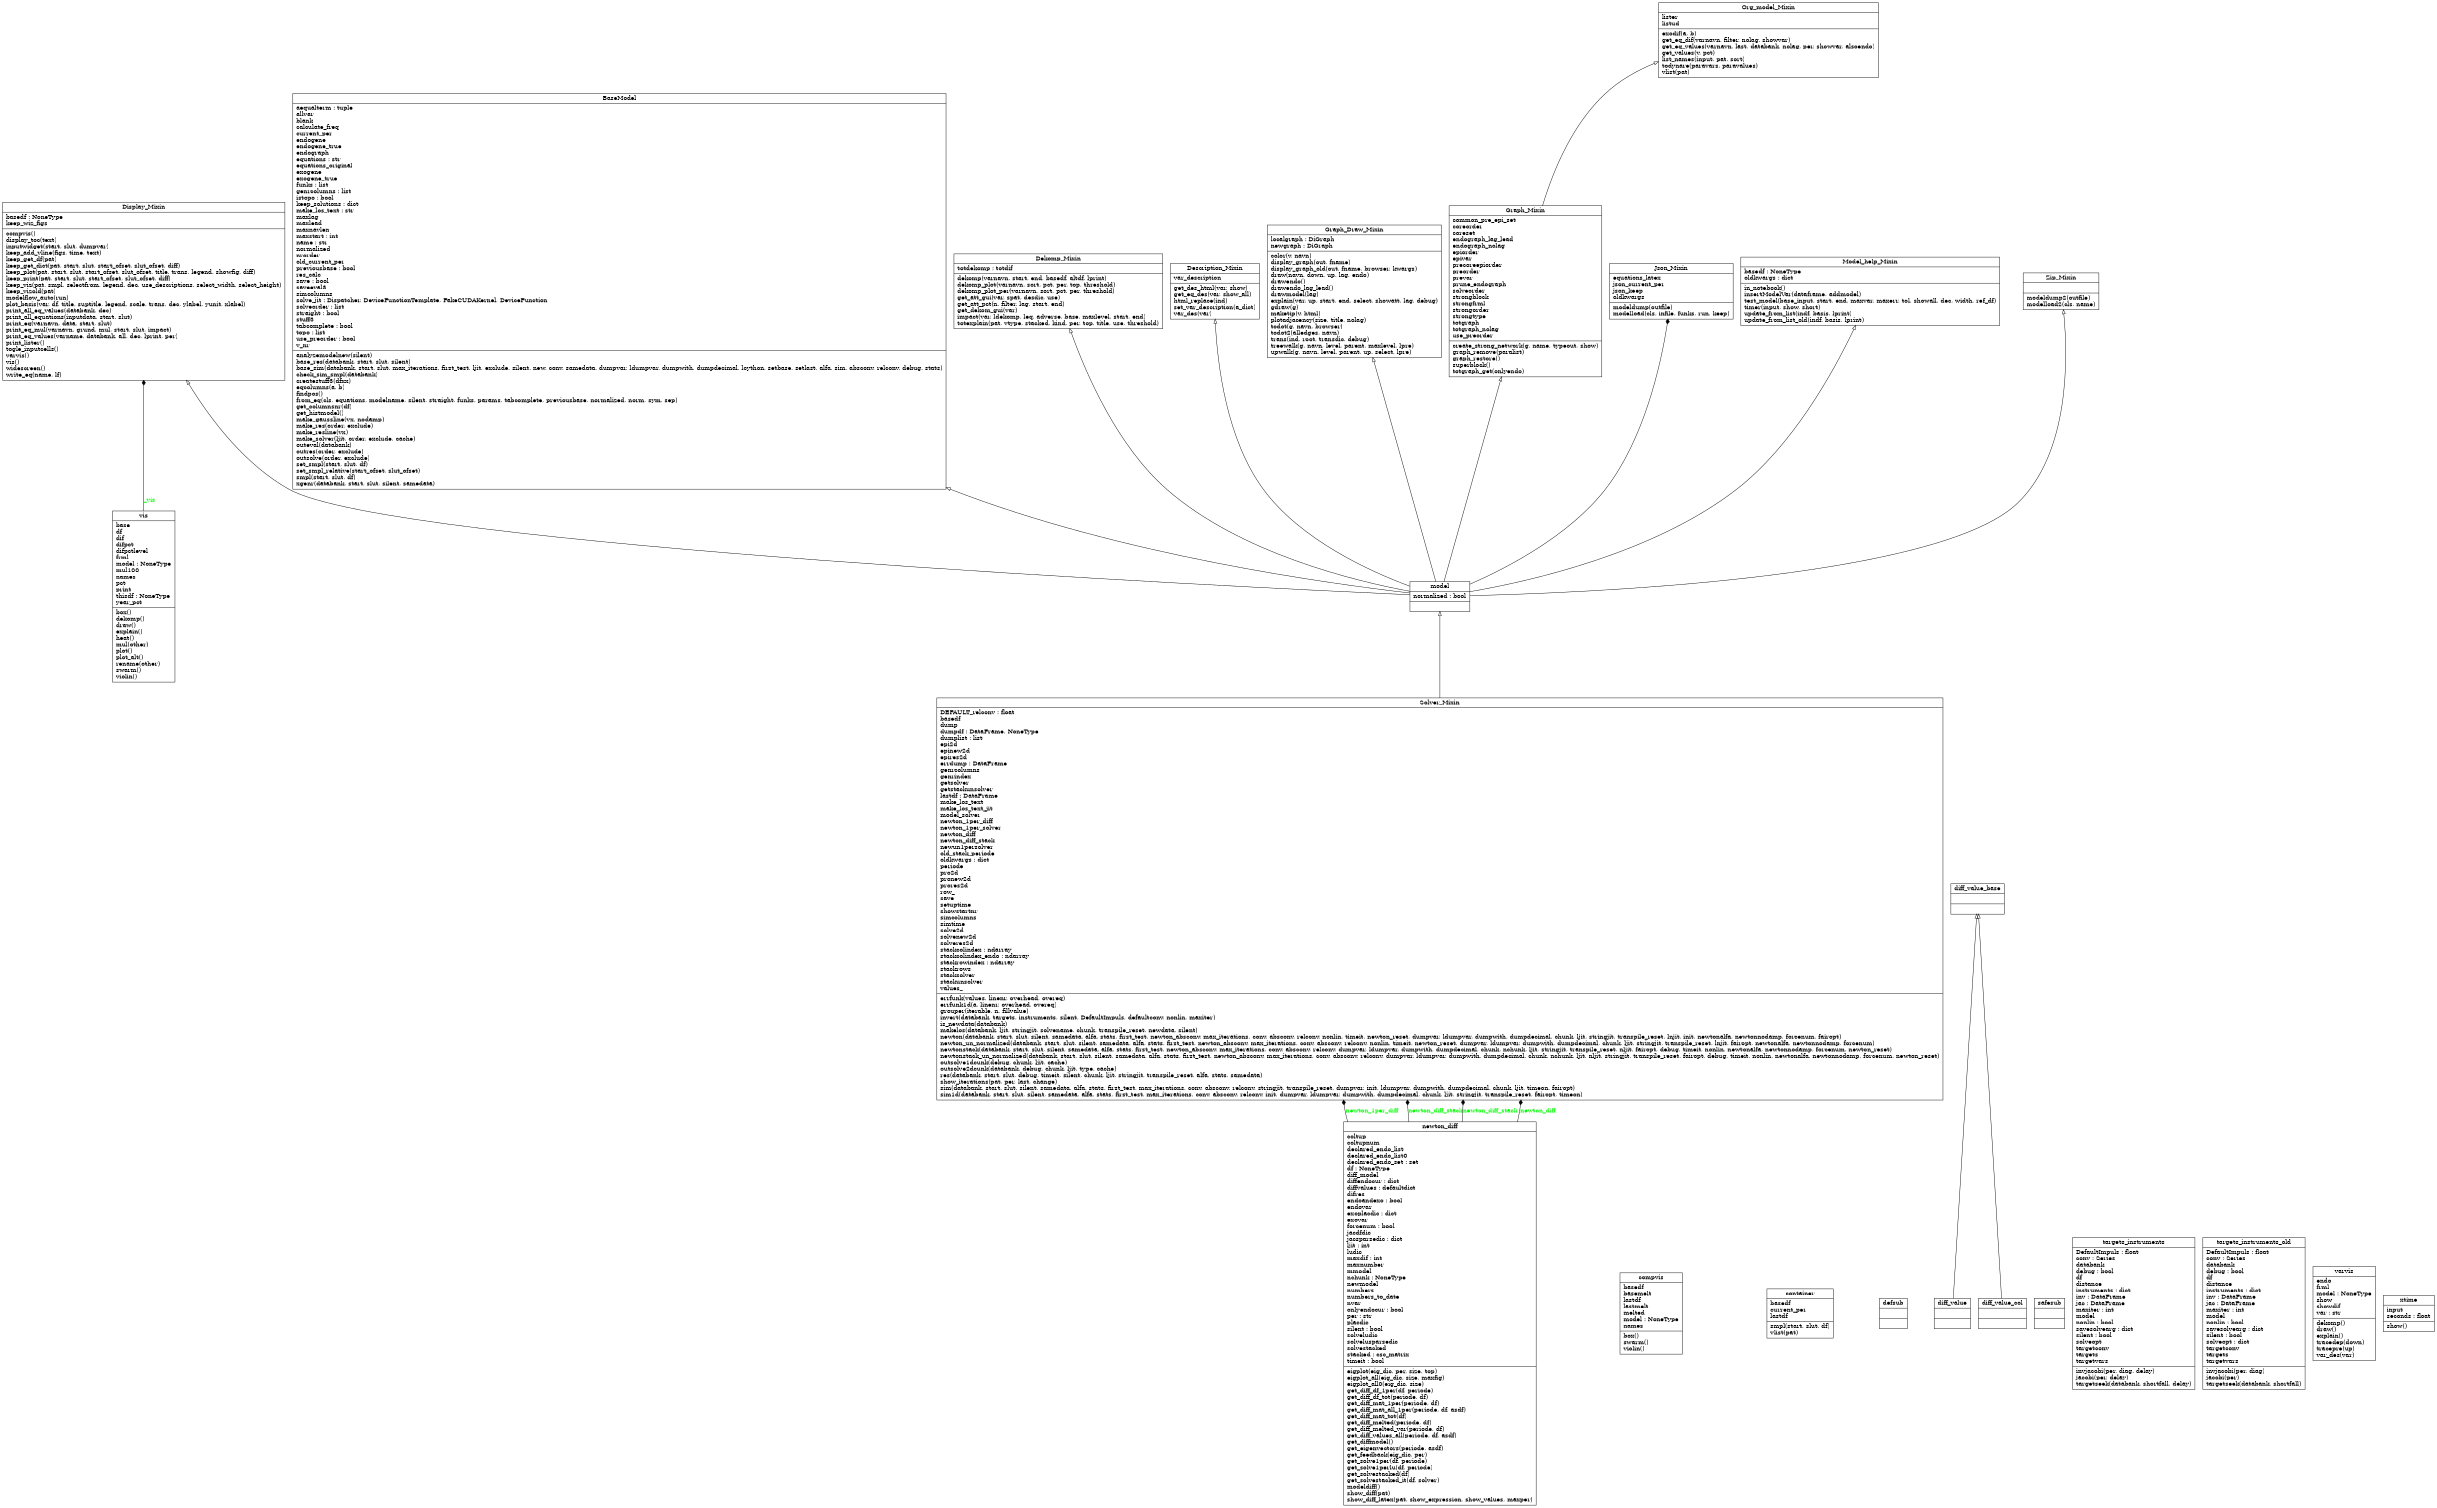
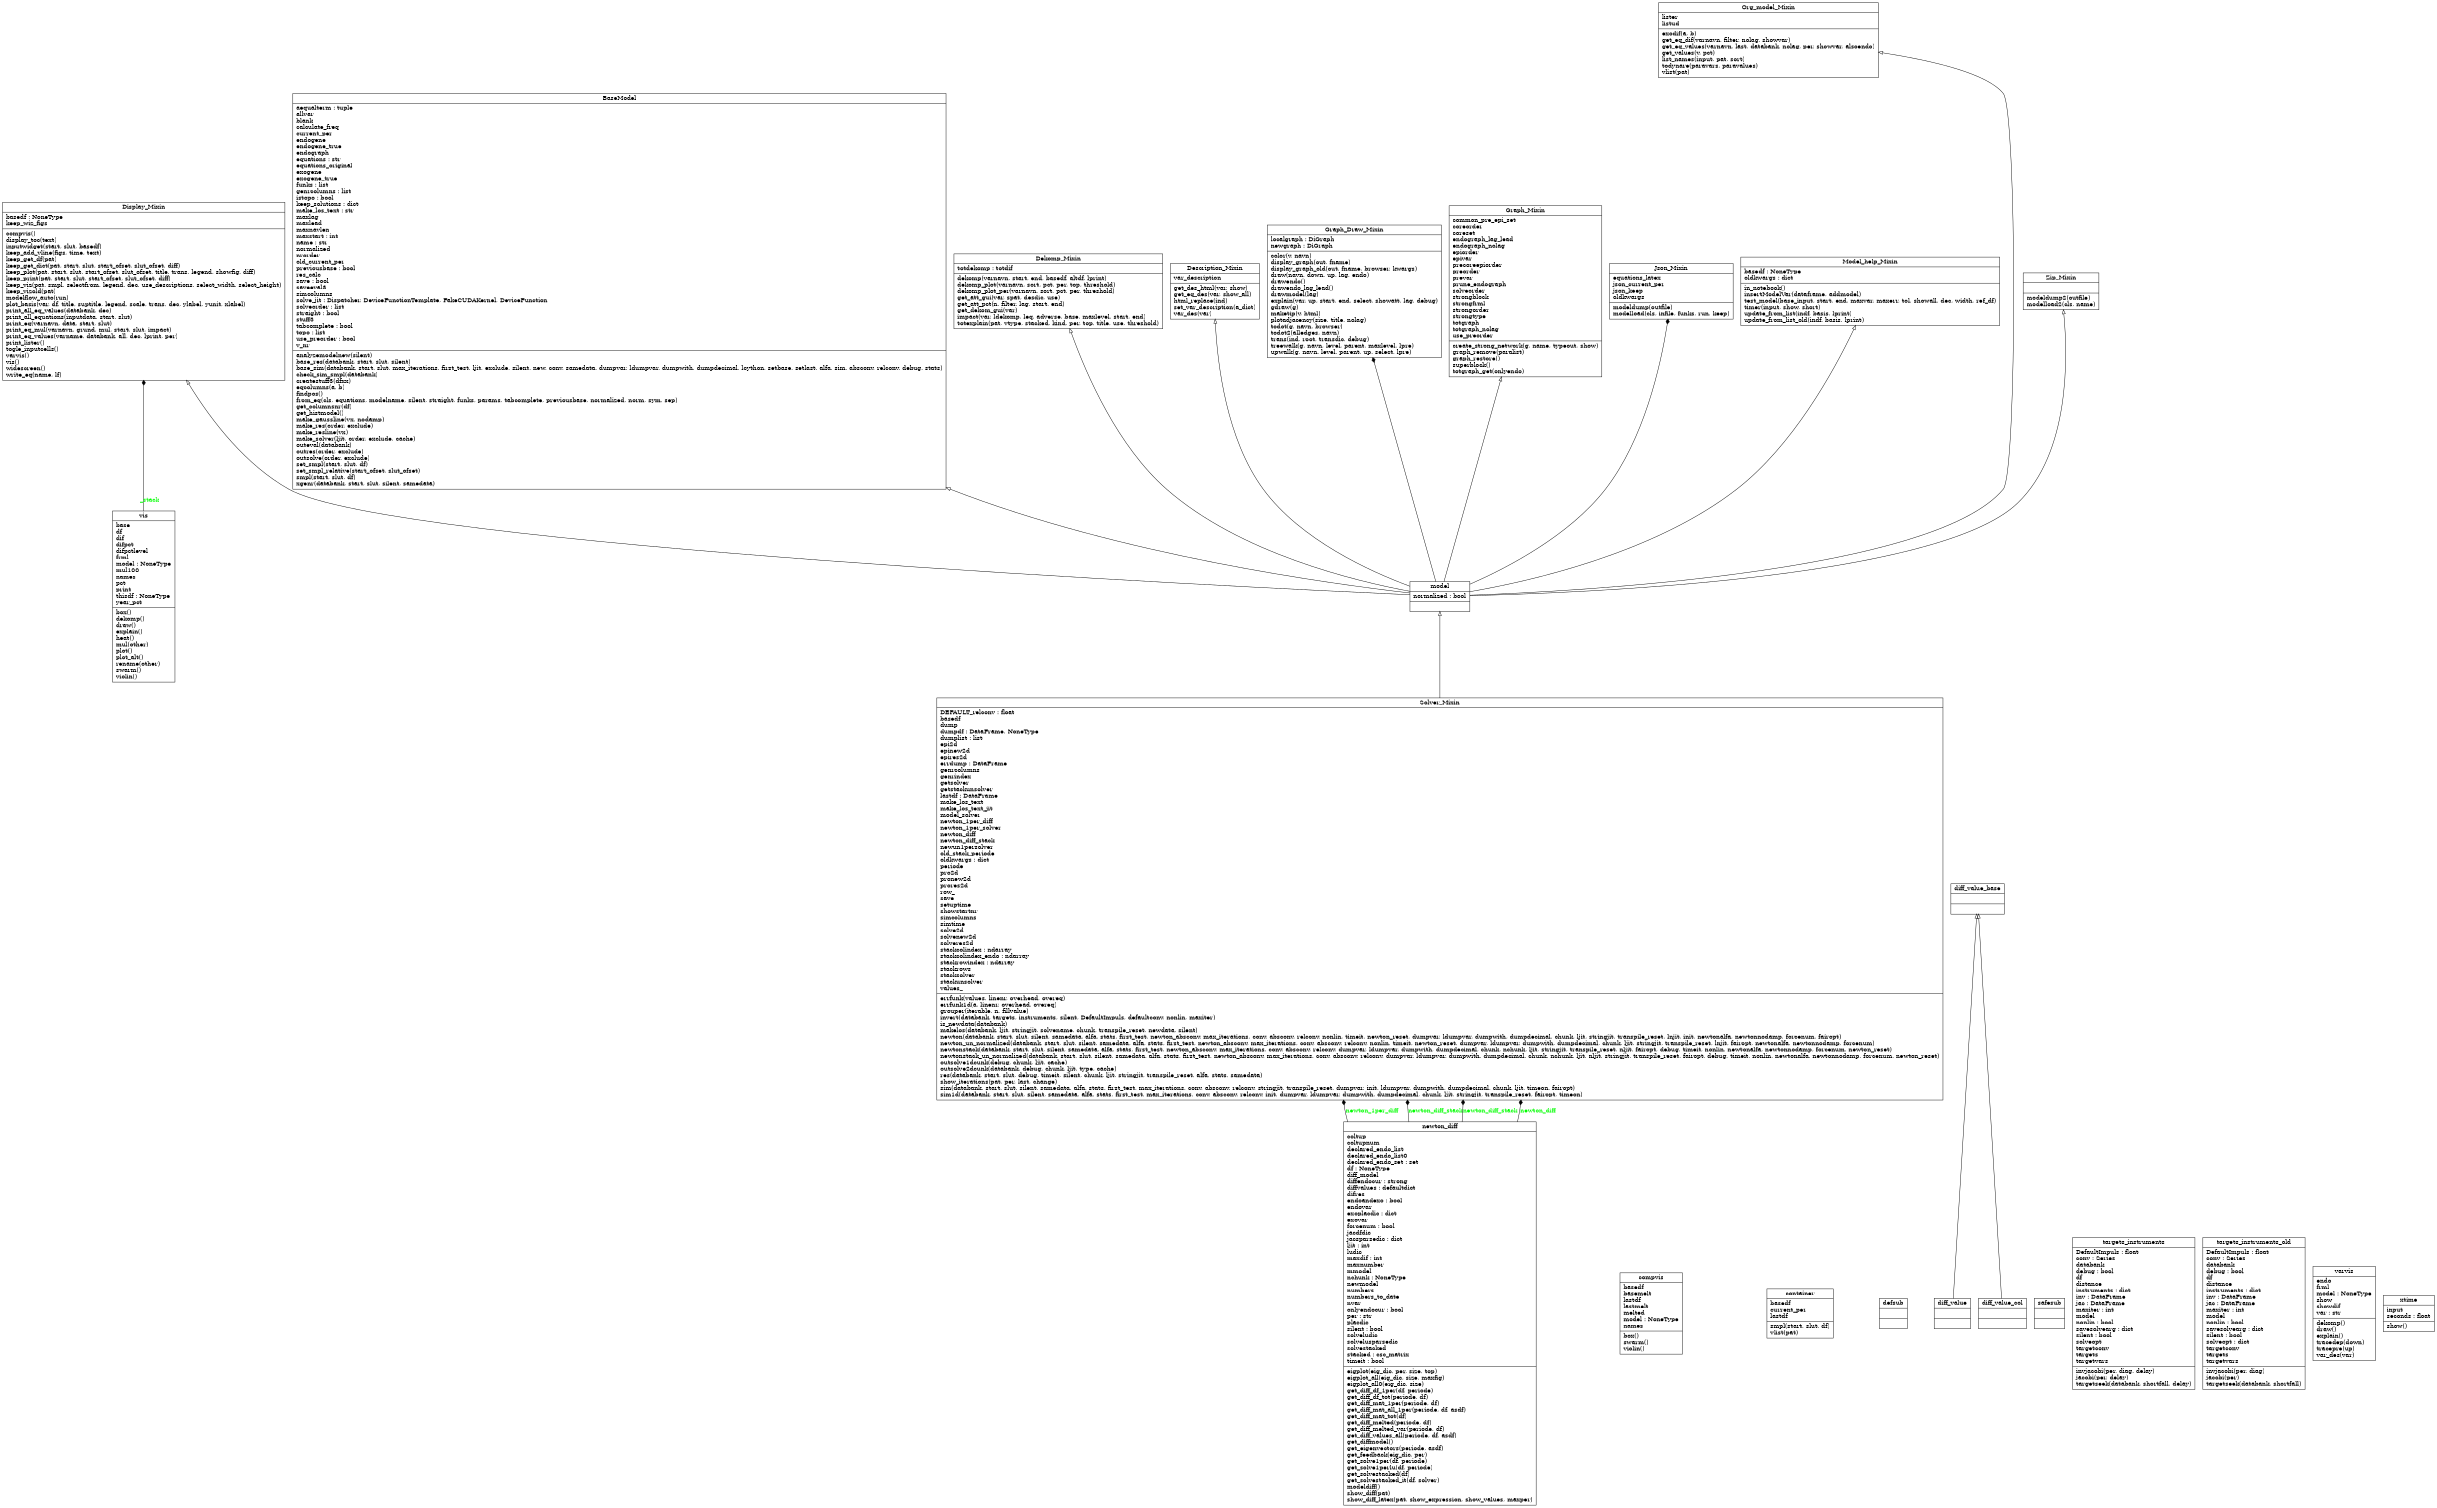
edge "Graph_Mixin" -> "Org_model_Mixin": now "model" -> "Org_model_Mixin"
node "Display_Mixin": text "inputwidget(start, slut, dumpvar)" -> "inputwidget(start, slut, basedf)"
edge "model" -> "Graph_Draw_Mixin": arrowhead empty -> diamond
edge "vis" -> "Display_Mixin": label "_vis" -> "_stack"
node "newton_diff": text "diffendocur : dict" -> "diffendocur : strong"
